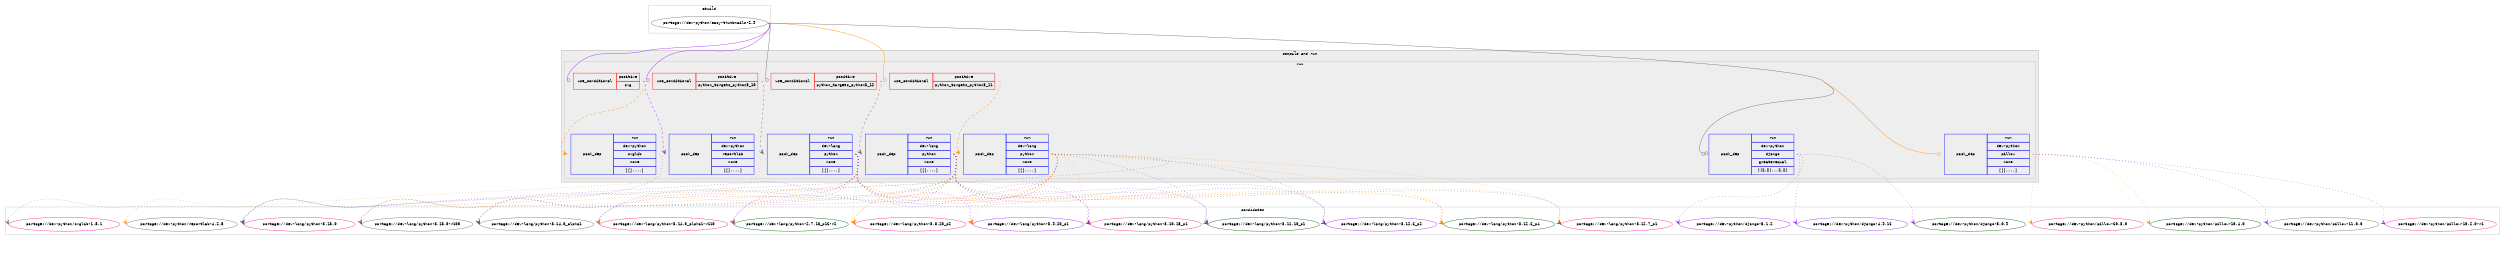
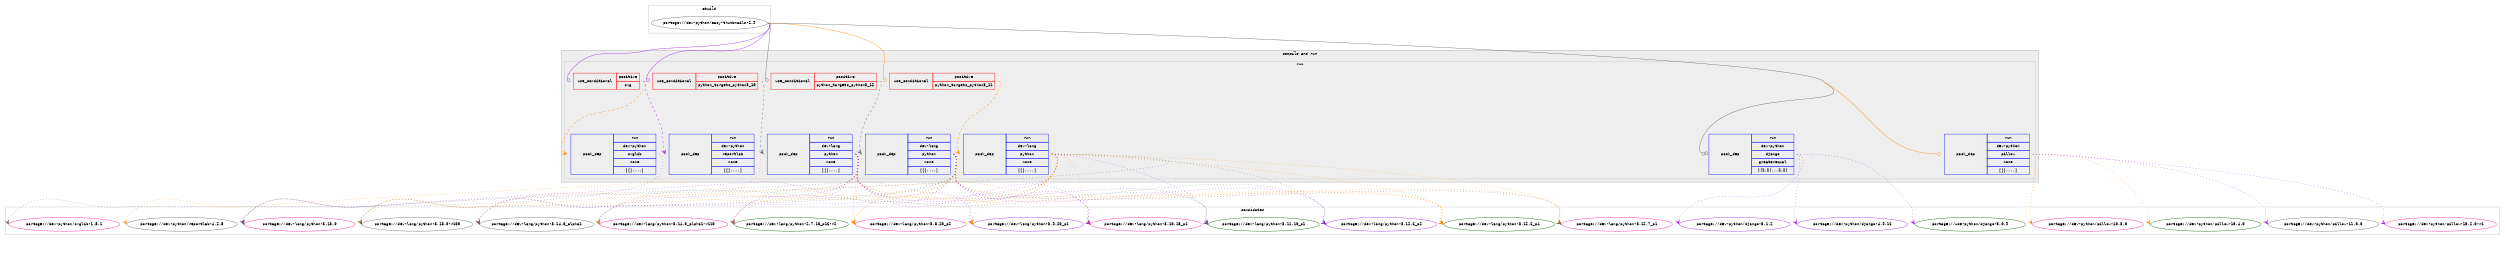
node "portage://dev-python/django-5.0.9": label "portage://dev-python/django-5.0.9" -> "portage://use-python/django-5.0.9"
node "portage://dev-python/pillow-60.3.0": label "portage://dev-python/pillow-60.3.0" -> "portage://dev-python/pillow-10.3.0"
